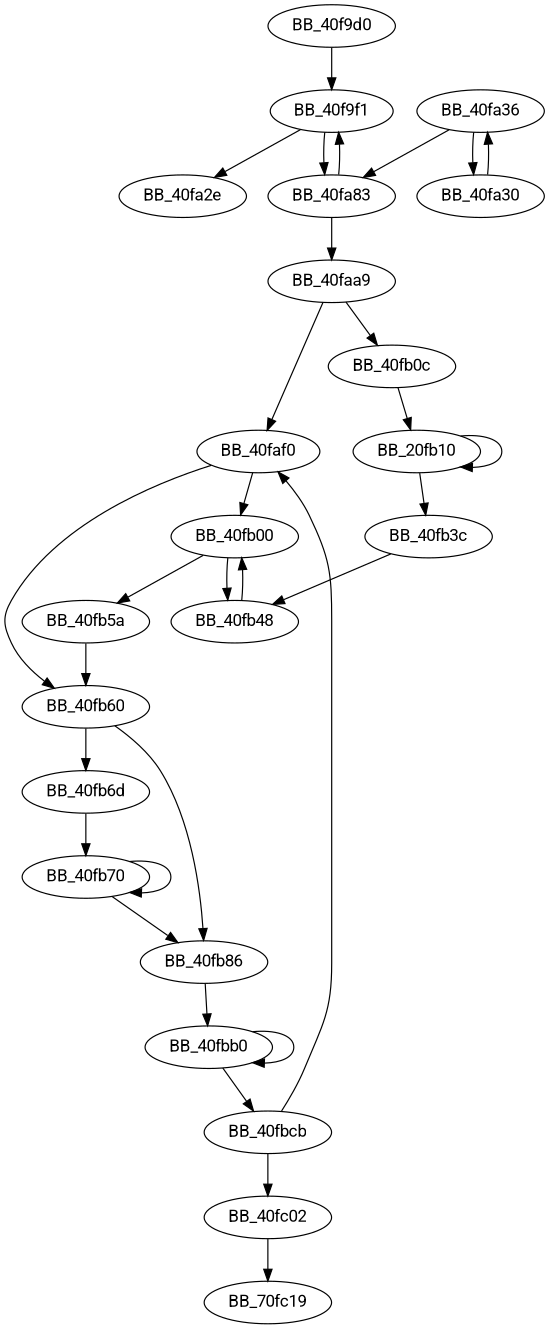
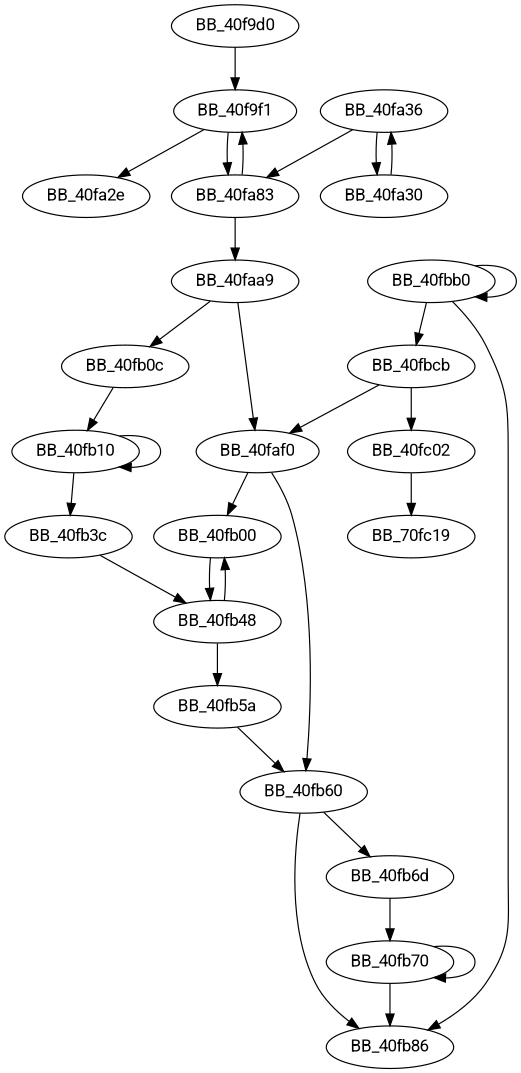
node "BB_20fb10": label "BB_20fb10" -> "BB_40fb10"
edge "BB_40fb00" -> "BB_40fb5a": now "BB_40fb48" -> "BB_40fb5a"
edge "BB_40fb86" -> "BB_40fbb0": reversed
